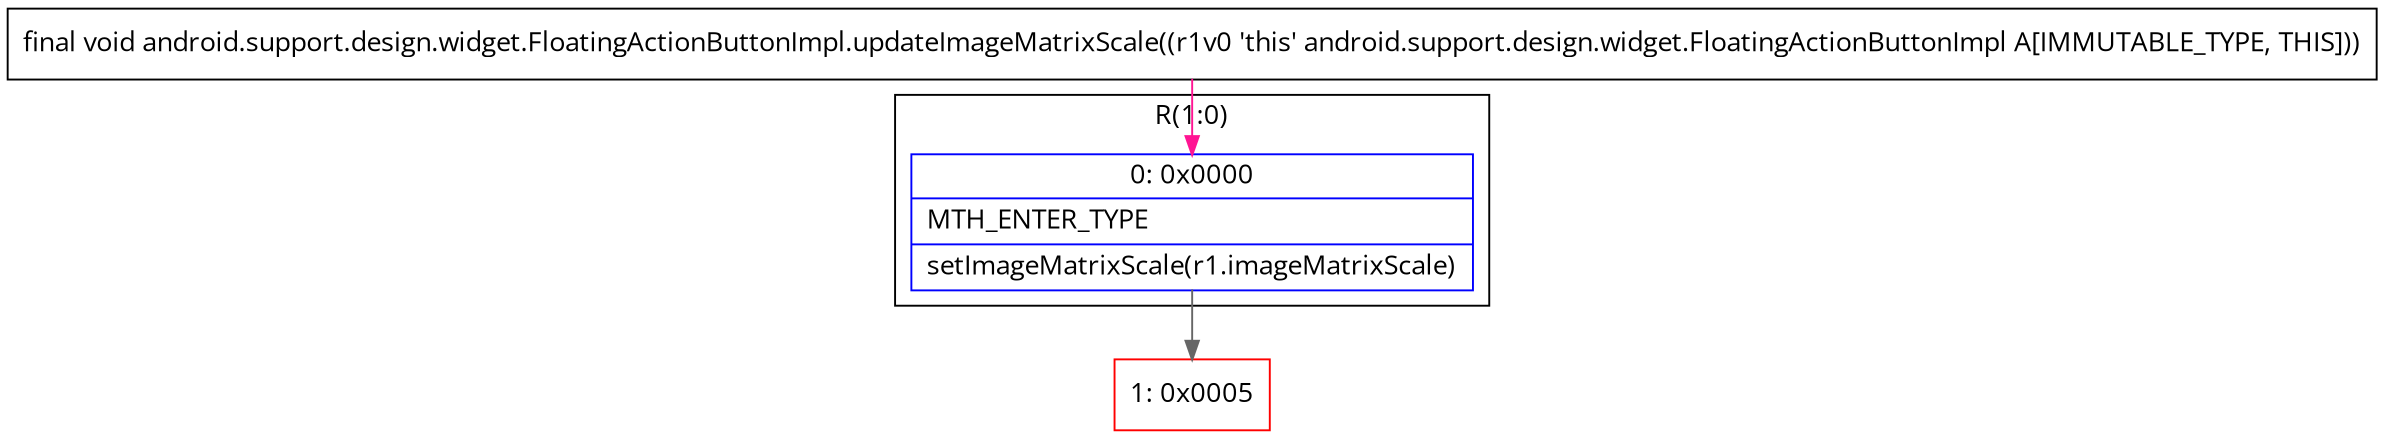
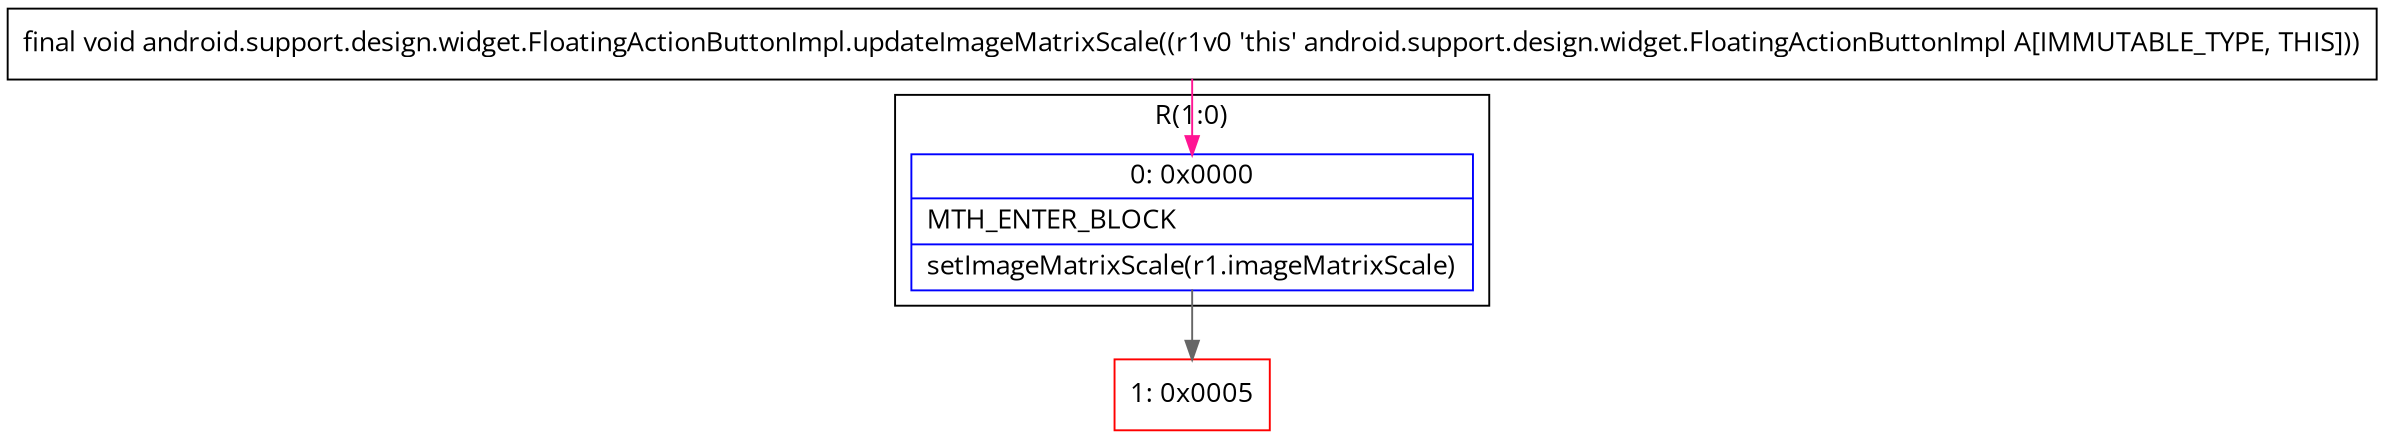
node "0: 0x0000": text "MTH_ENTER_TYPE" -> "MTH_ENTER_BLOCK"
